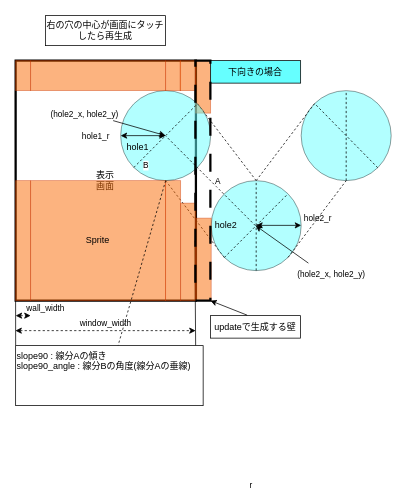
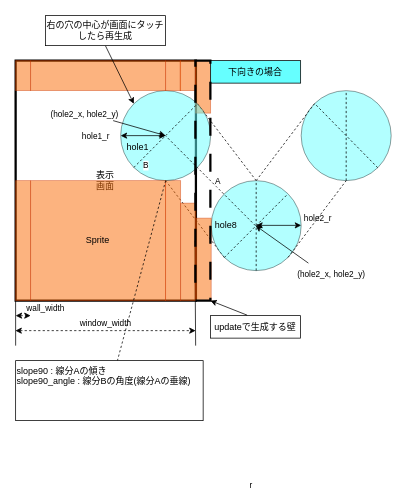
edge "右の穴の中心が画面にタッチしたら再生成" -> "hole1": added
node "hole2": label "hole2" -> "hole8"
node "slope90 : 線分Aの傾き slope90_angle : 線分Bの角度(線分Aの垂線)": moved (109, 375) -> (109, 390)
